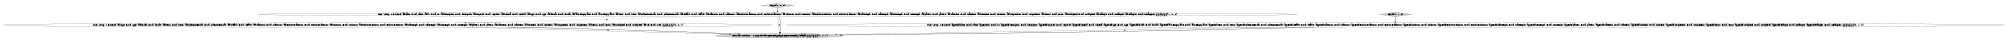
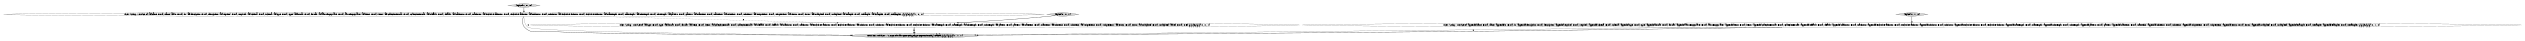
node "keySet['0', '0', '1']": added
